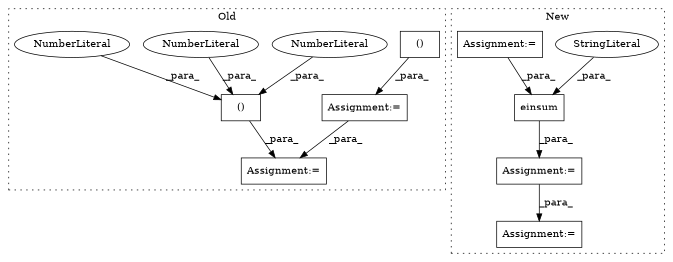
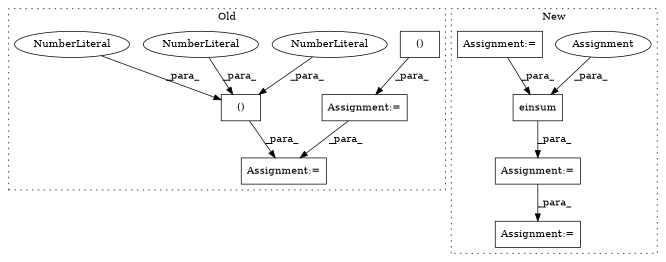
node "StringLiteral": label "StringLiteral" -> "Assignment"
